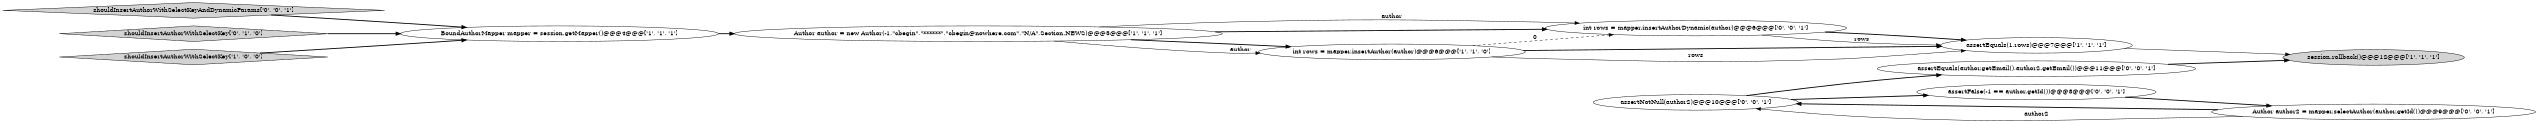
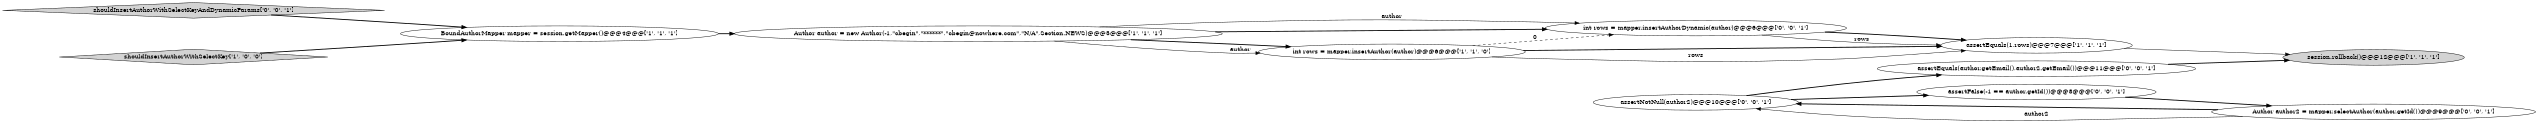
node "shouldInsertAuthorWithSelectKey['0', '1', '0']": removed
